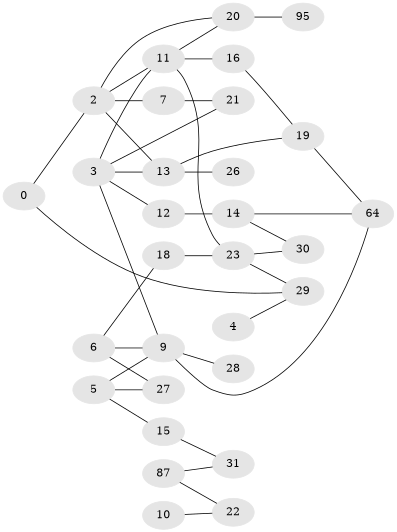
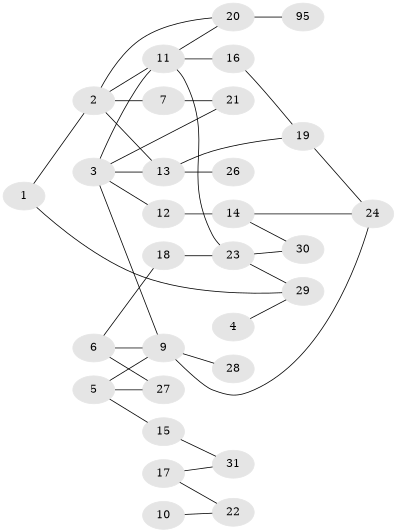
node "0": label "0" -> "1"
node "64": label "64" -> "24"
node "87": label "87" -> "17"
